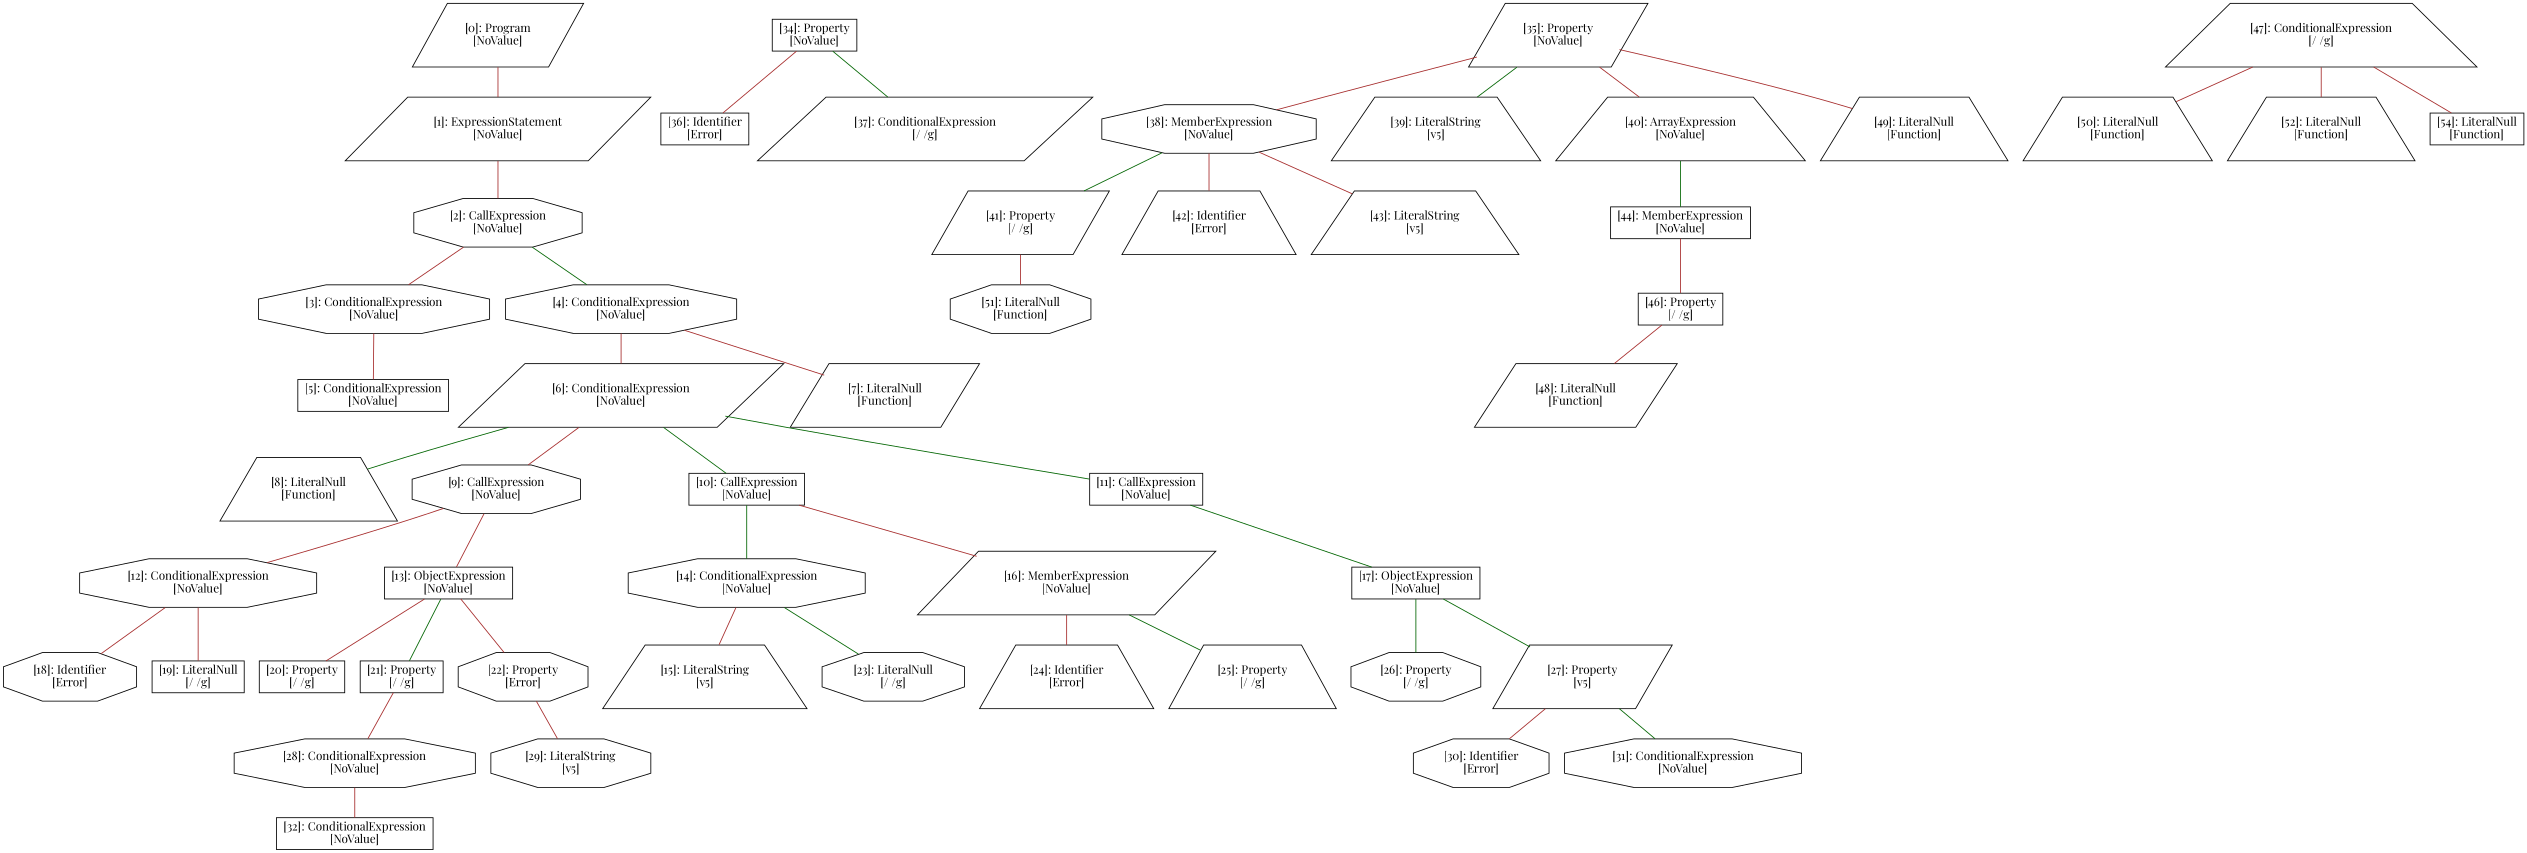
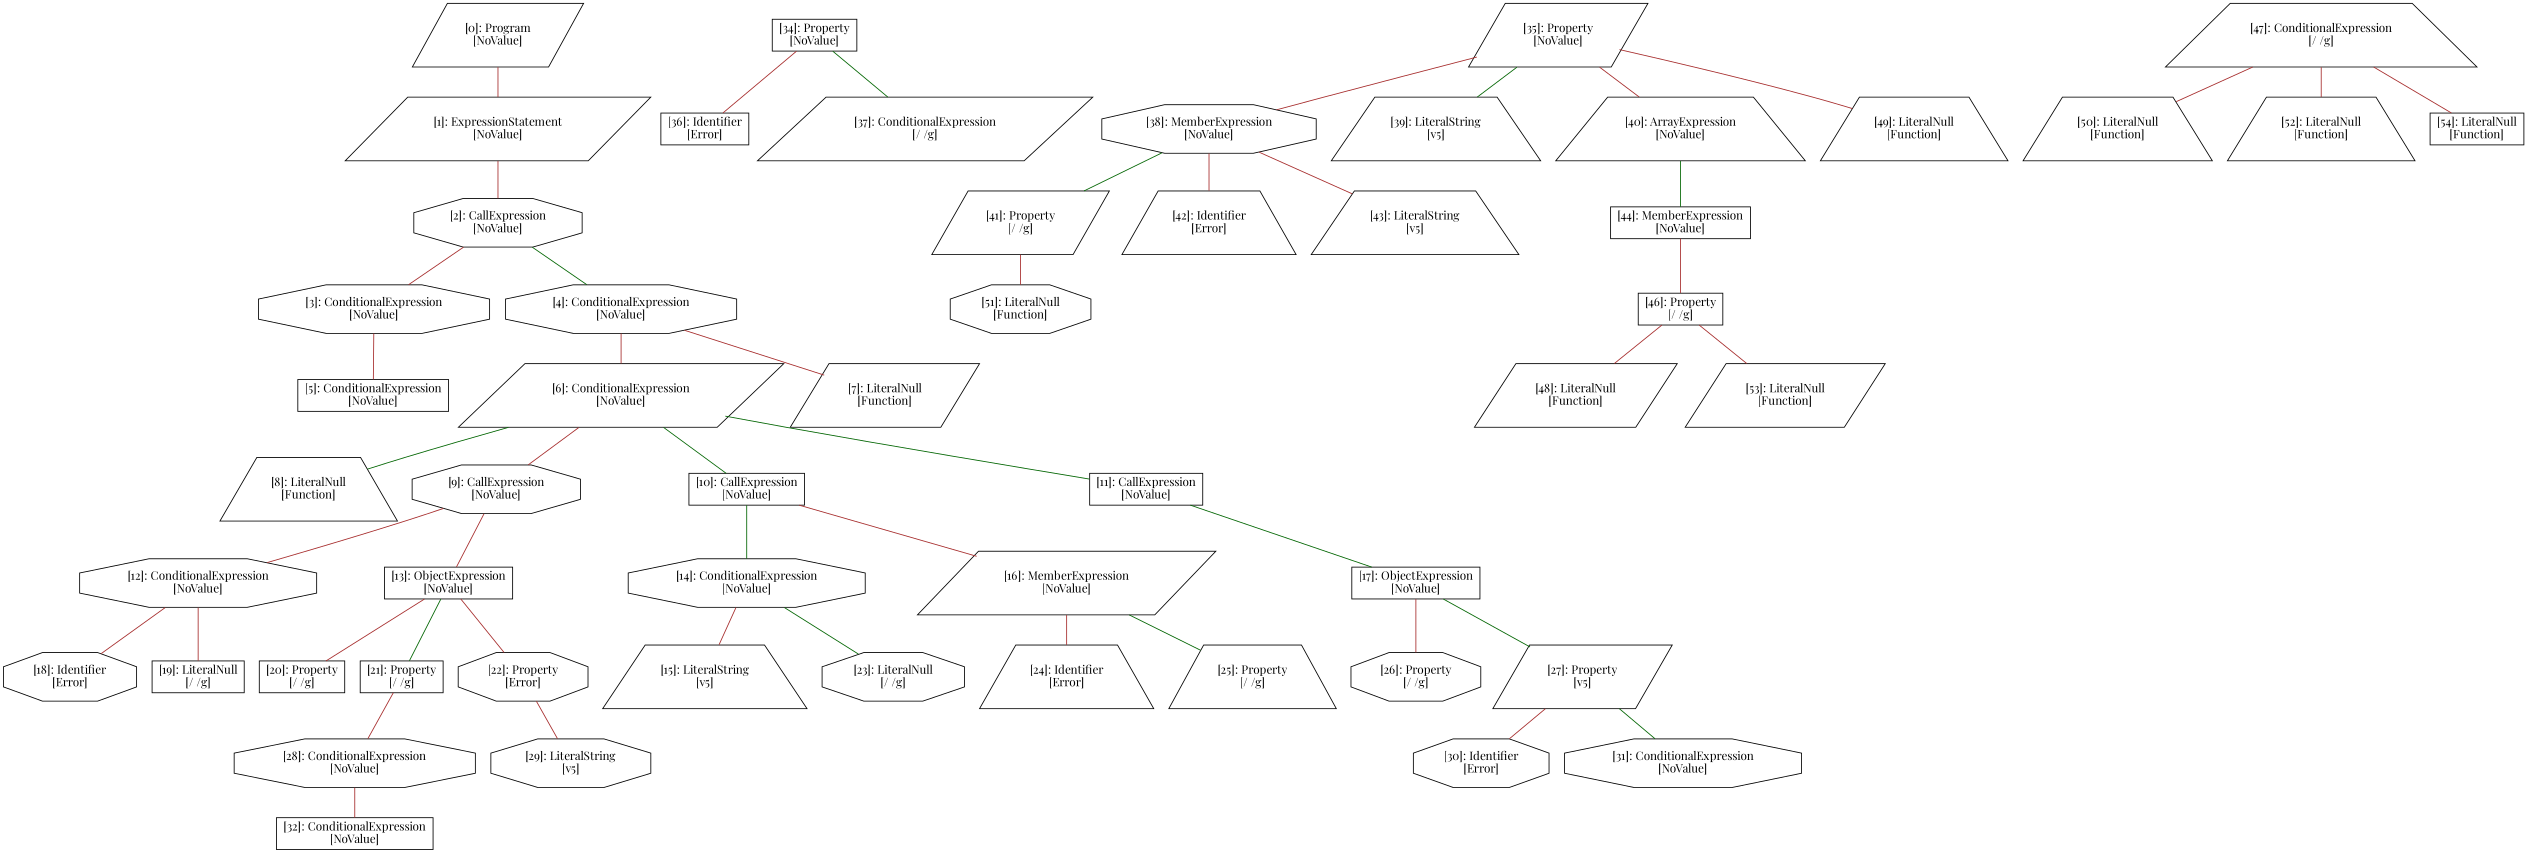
node "[53]: LiteralNull [Function]": added
edge "[17]: ObjectExpression [NoValue]" -- "[26]: Property [/ /g]": color darkgreen -> brown
